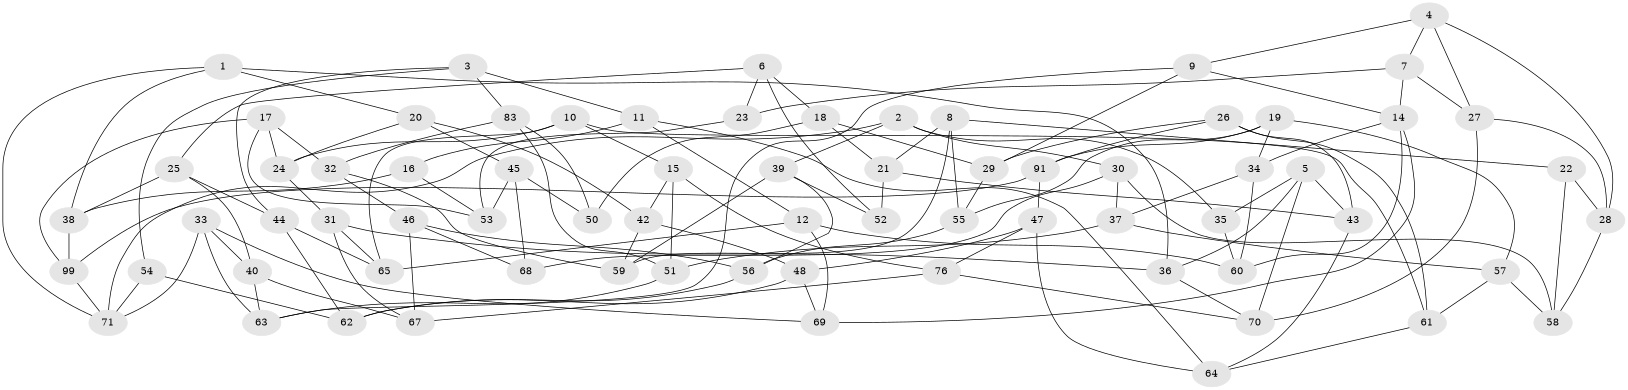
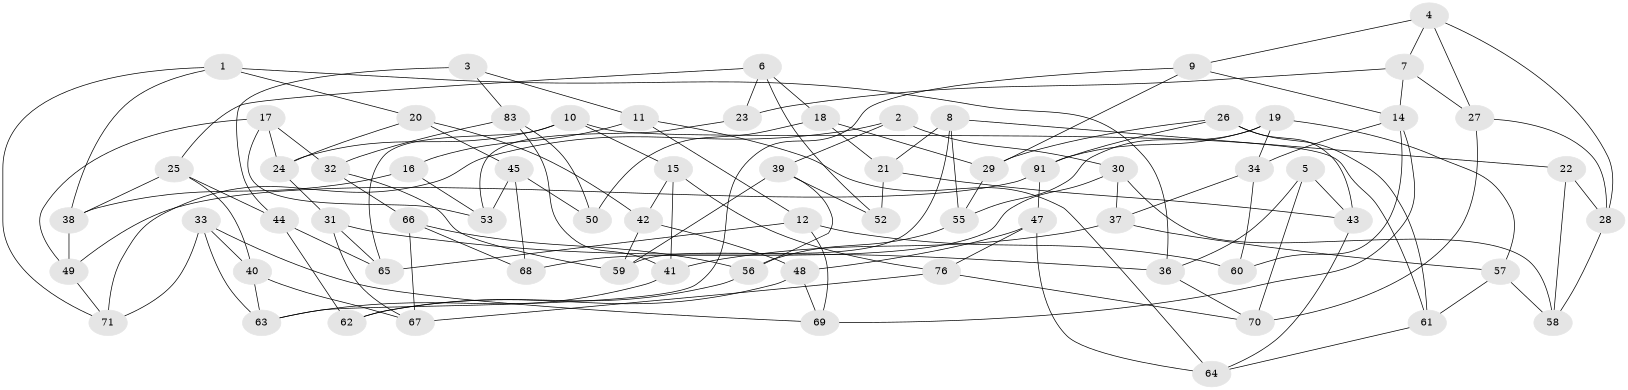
node "46": label "46" -> "66"
node "35": removed
node "99": label "99" -> "49"
node "54": removed
node "51": label "51" -> "41"
